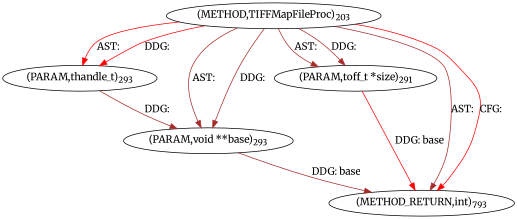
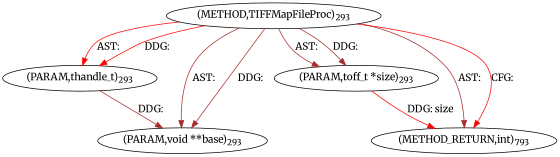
node "(METHOD,TIFFMapFileProc)": text "203" -> "293"
node "(PARAM,toff_t *size)": text "291" -> "293"
edge "(PARAM,toff_t *size)" -> "(METHOD_RETURN,int)": label "DDG: base" -> "DDG: size"
edge "(PARAM,void **base)" -> "(METHOD_RETURN,int)": removed, label "DDG: base"
